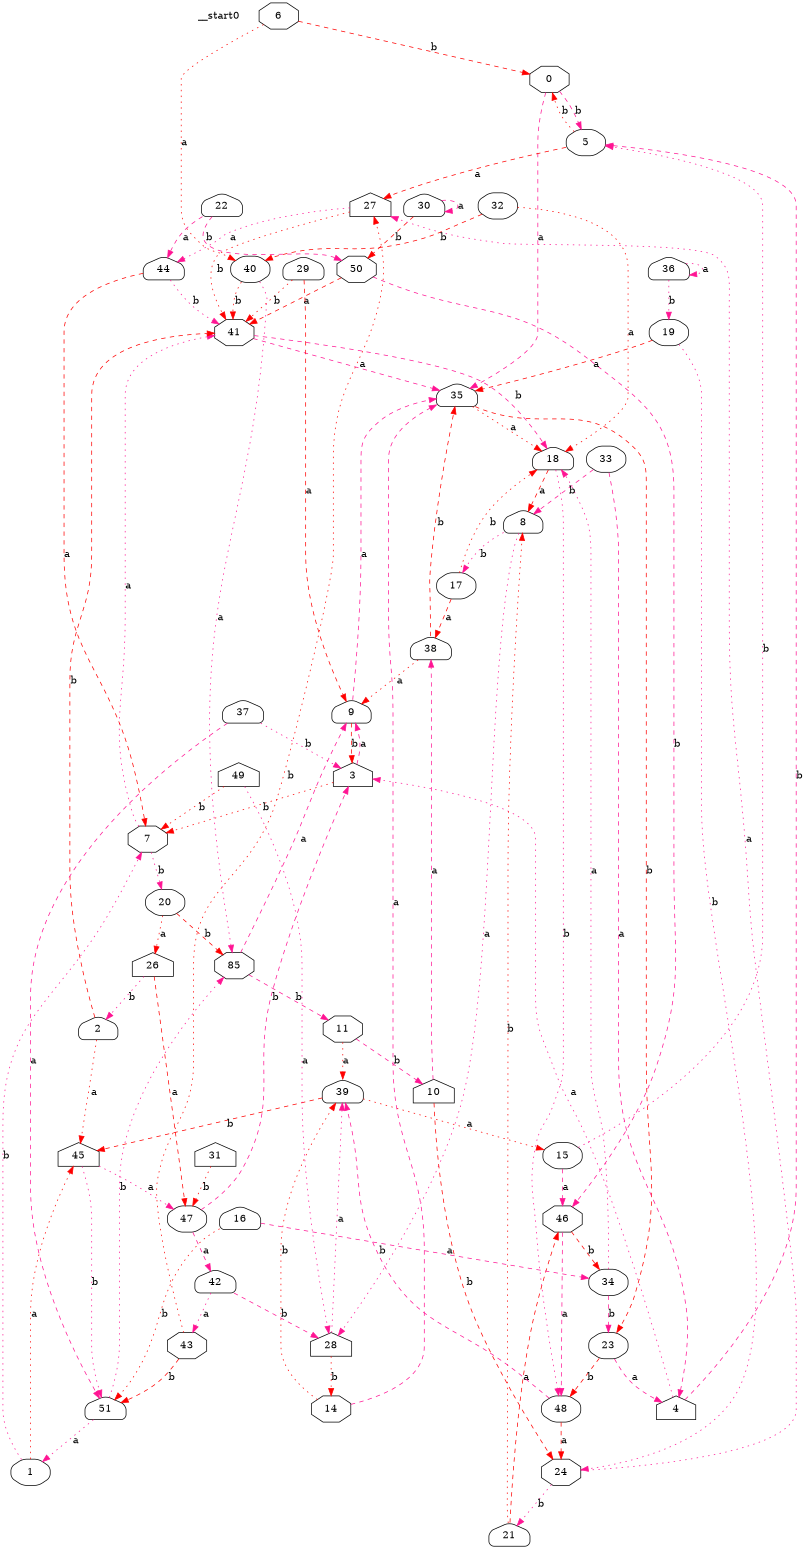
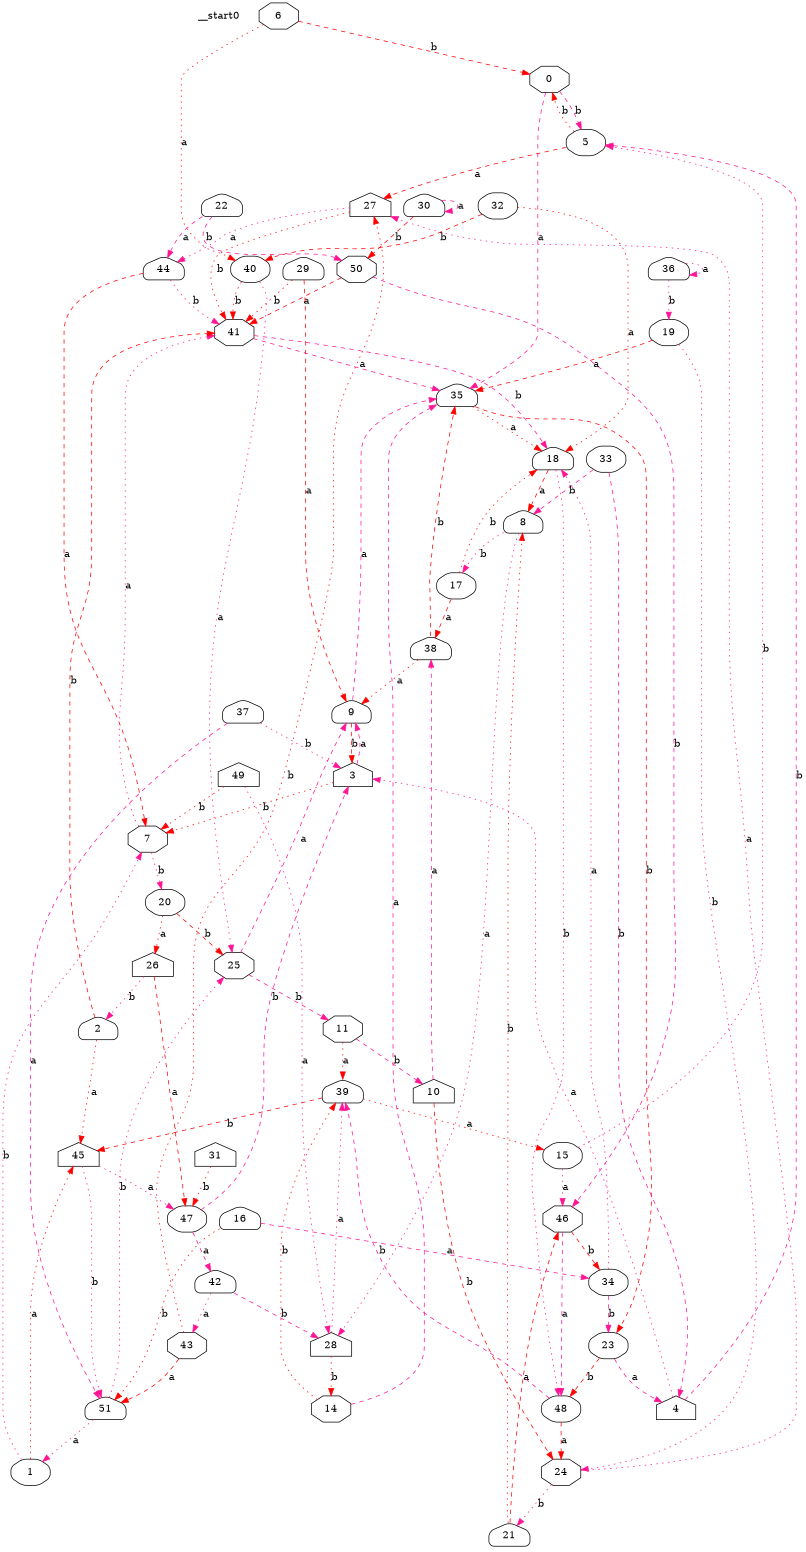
edge "33" -> "4": label "a" -> "b"
node "85": label "85" -> "25"
edge "15" -> "46": style dashed -> dotted
edge "43" -> "51": label "b" -> "a"
